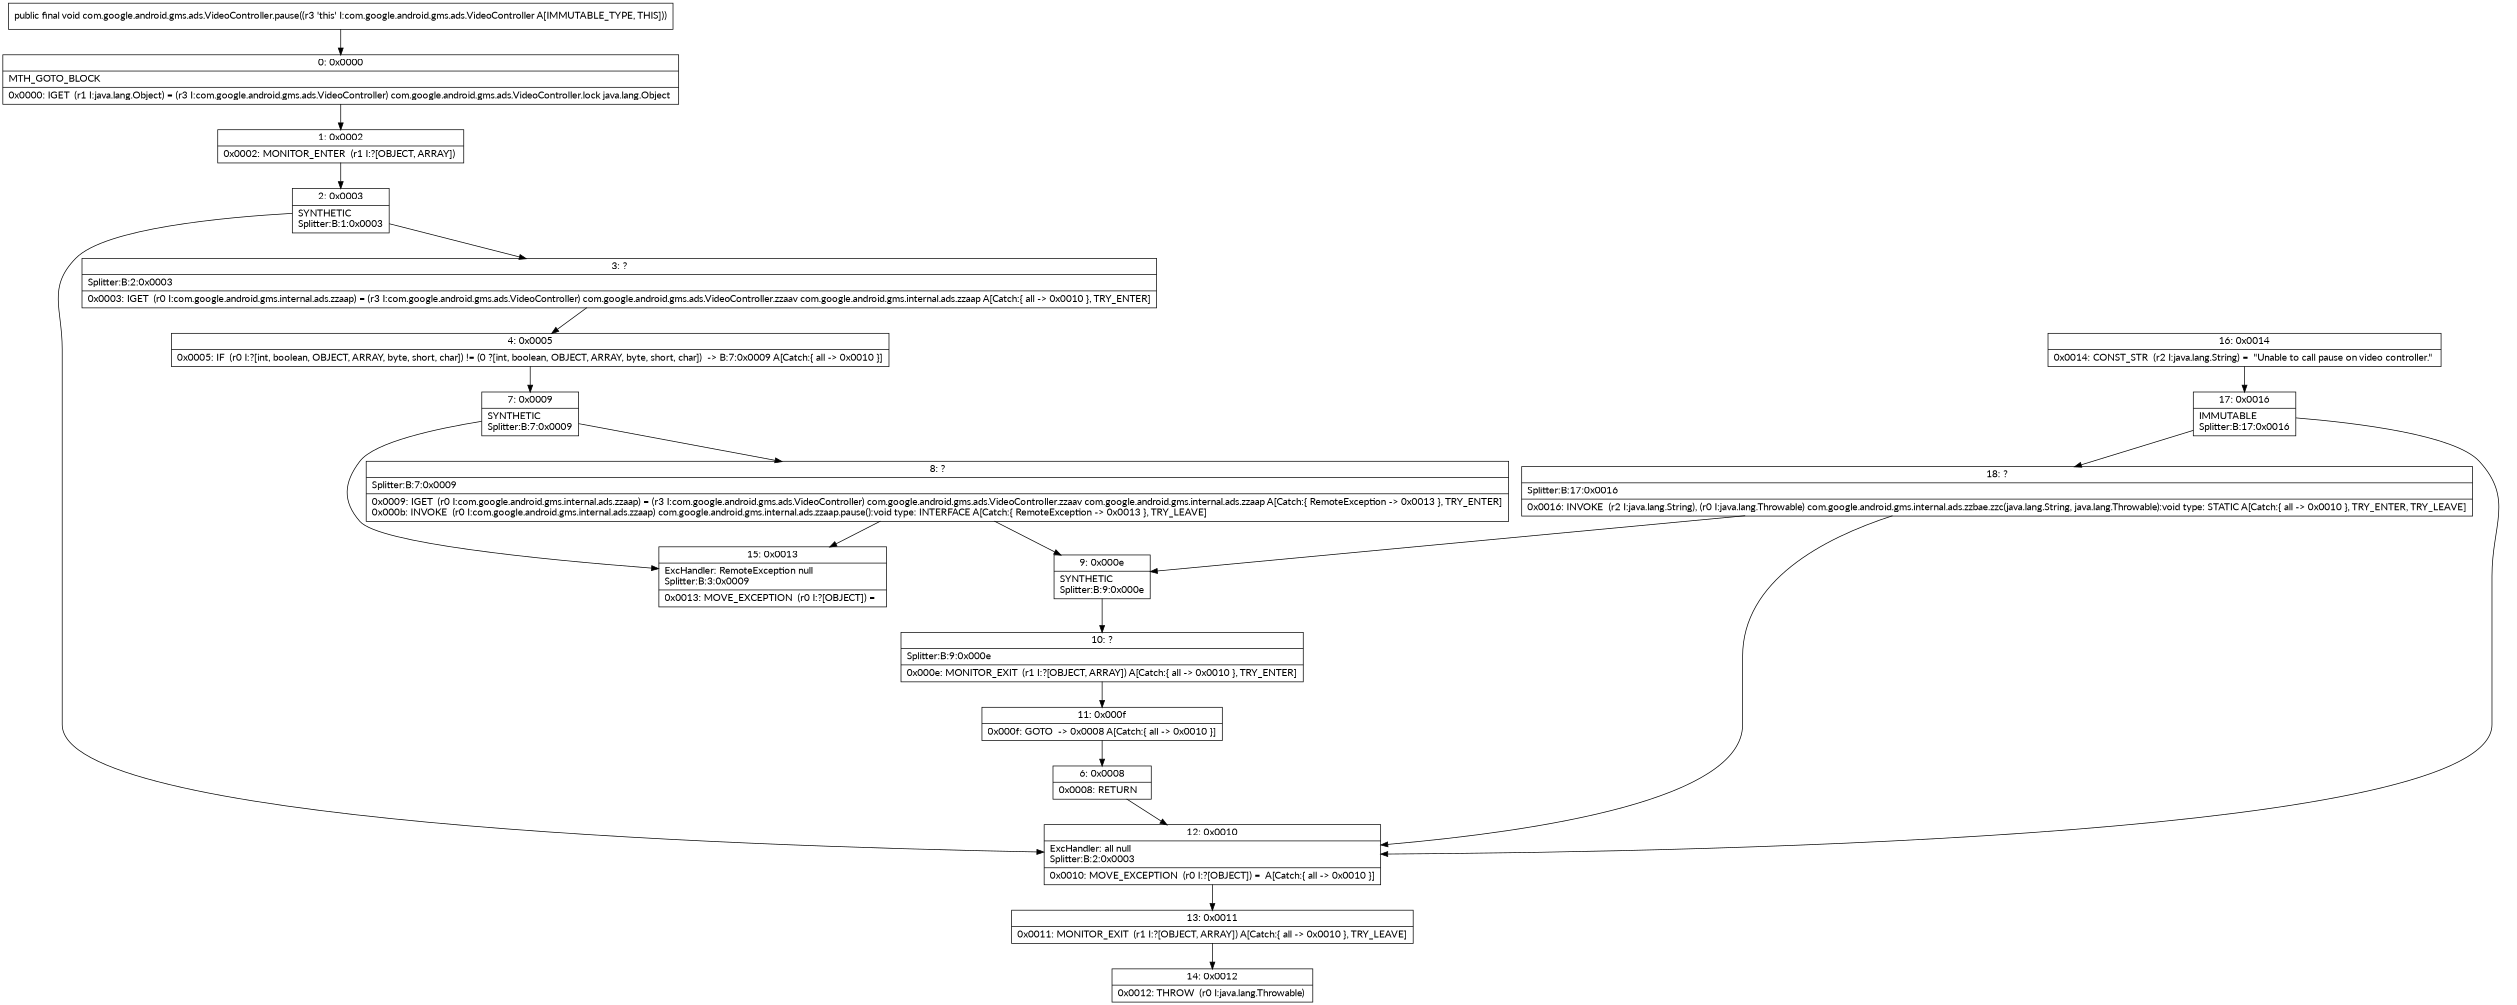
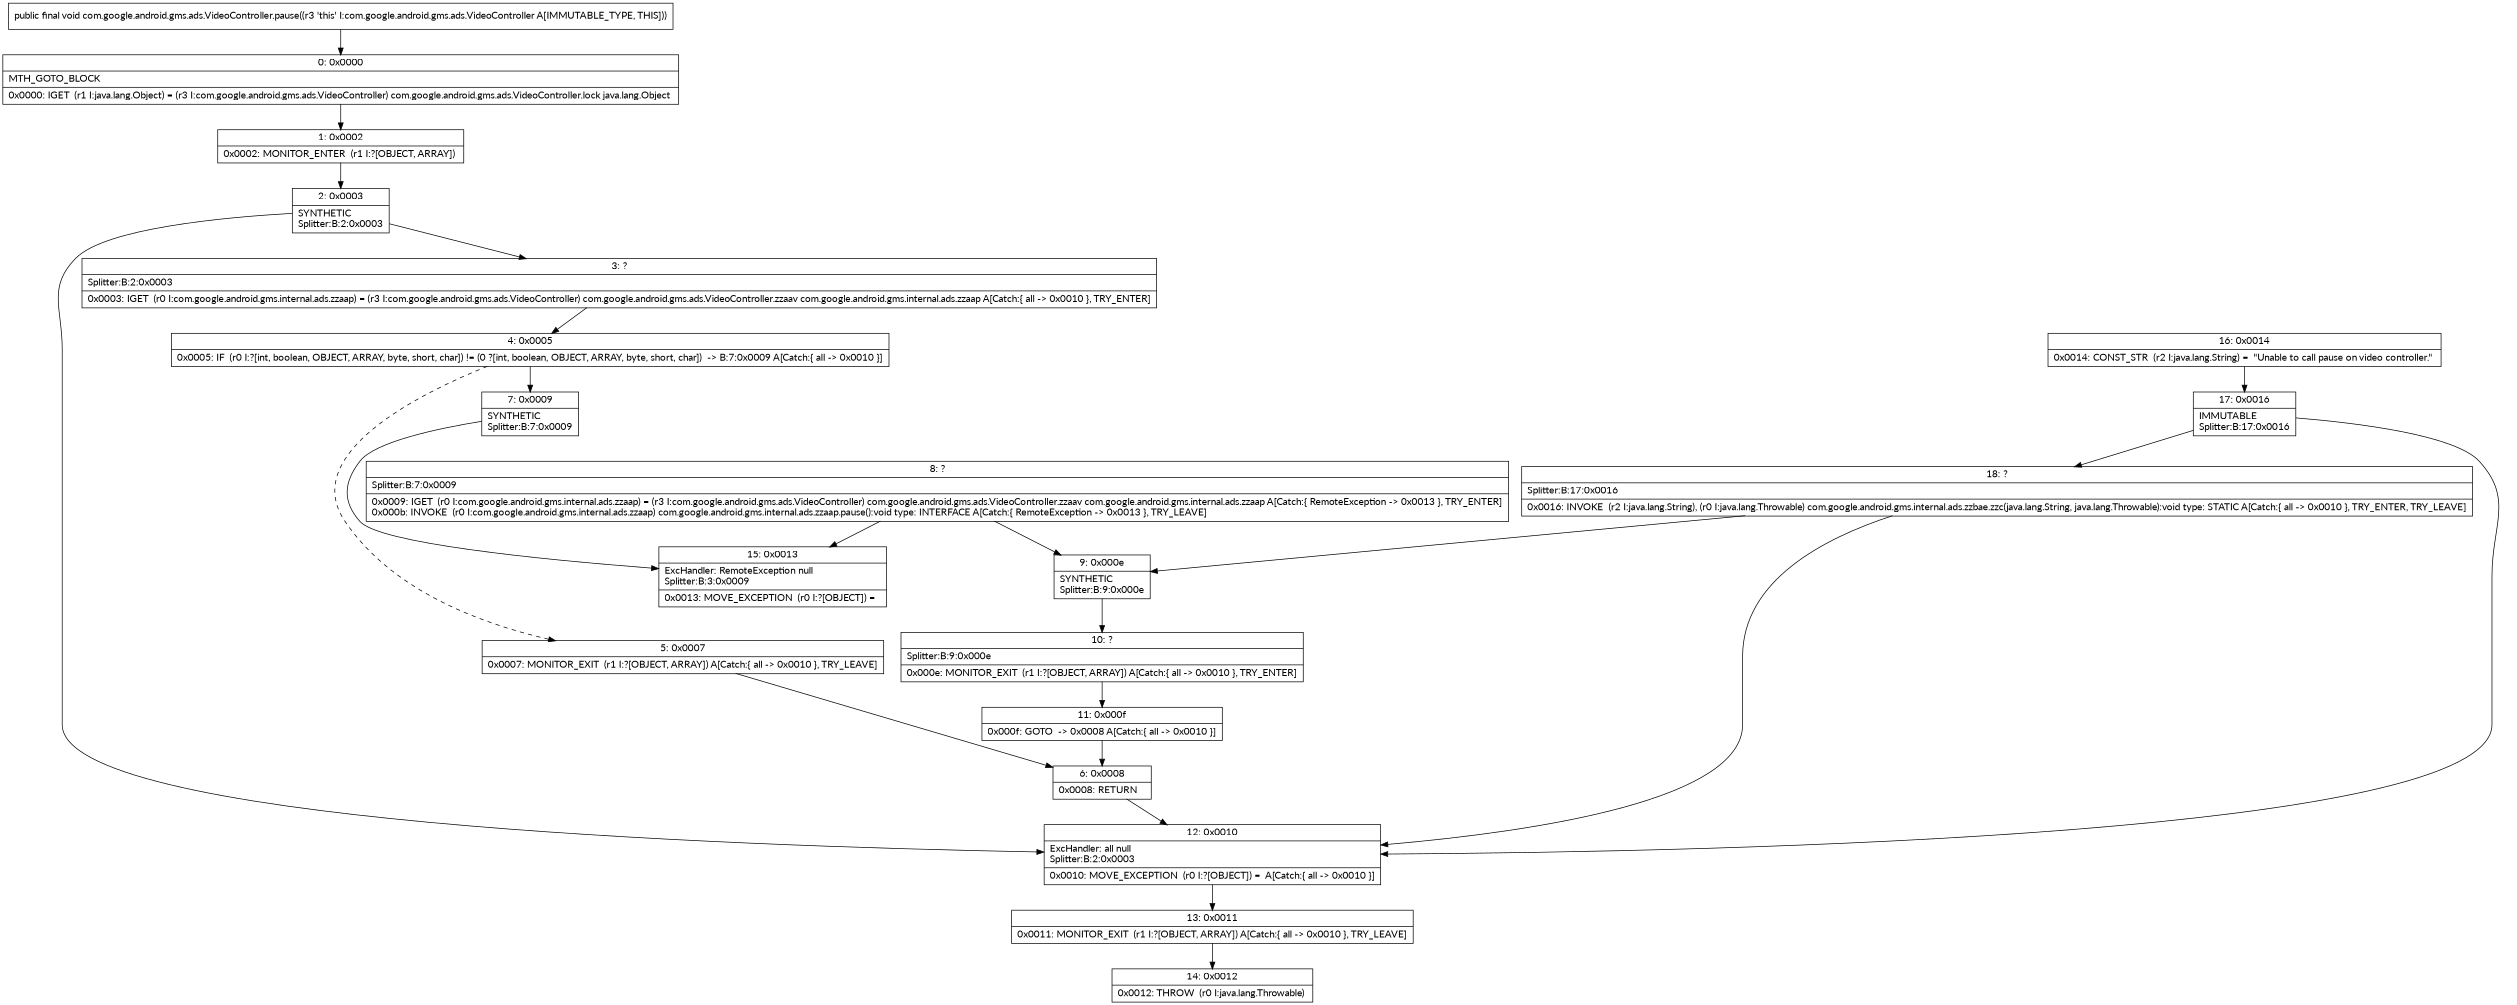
node "2: 0x0003": text "Splitter:B:1:0x0003" -> "Splitter:B:2:0x0003"
edge "7: 0x0009" -> "8: ?": removed
node "5: 0x0007": added
